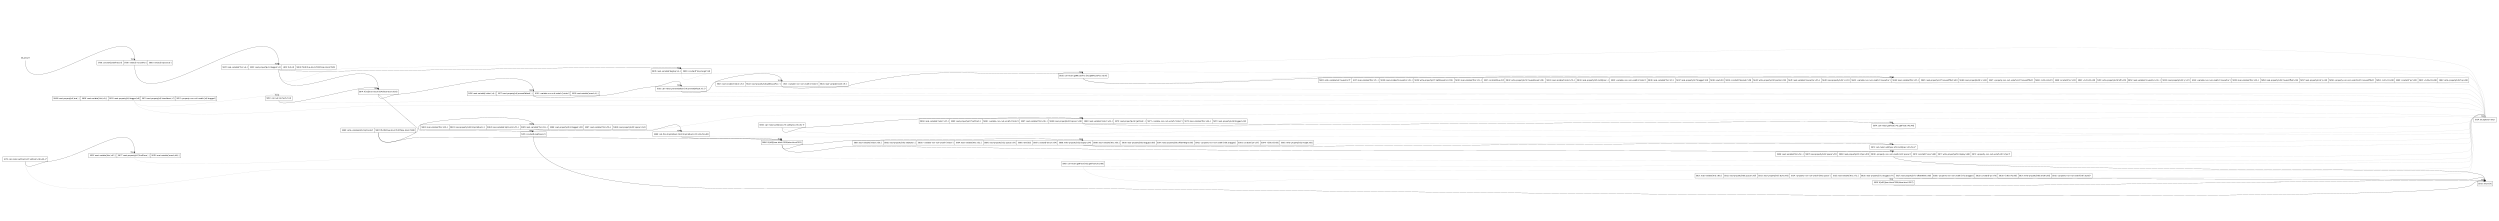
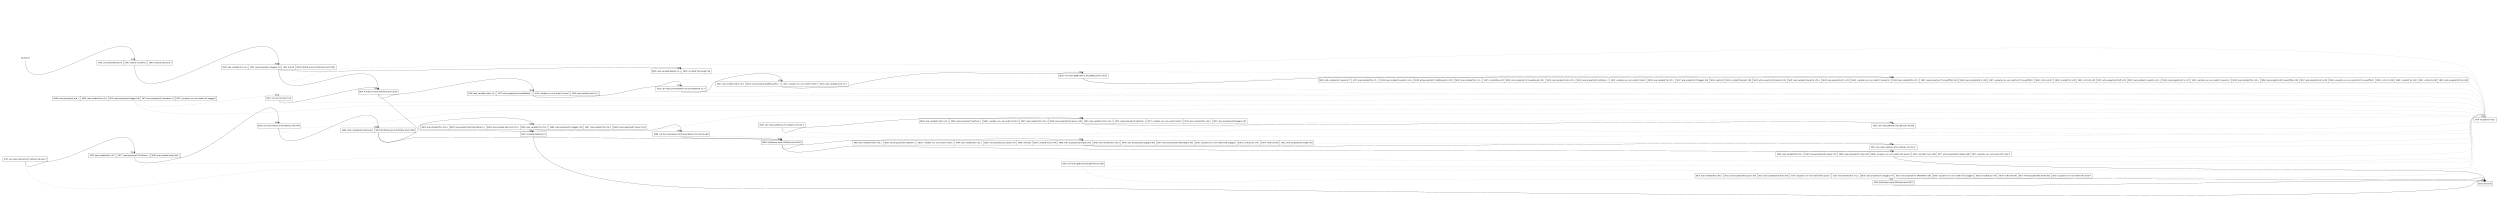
node "5879: call-this.findPlace [v47,'findPlace',v48,v45]": added
